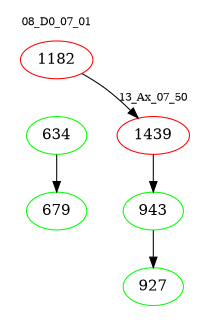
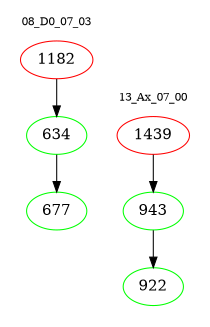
cluster "08_D0_07_01": label "08_D0_07_01" -> "08_D0_07_03"
edge "1182" -> "1439": now "1182" -> "634"
cluster "13_Ax_07_50": label "13_Ax_07_50" -> "13_Ax_07_00"
node "679": label "679" -> "677"
node "927": label "927" -> "922"
